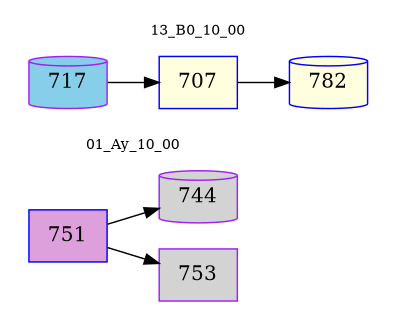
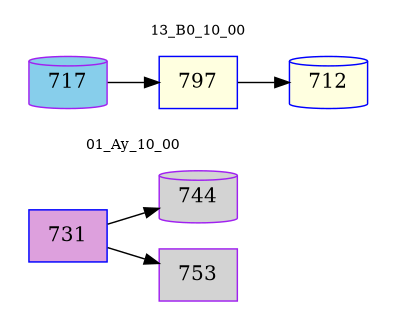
node "707": label "707" -> "797"
node "782": label "782" -> "712"
node "751": label "751" -> "731"
